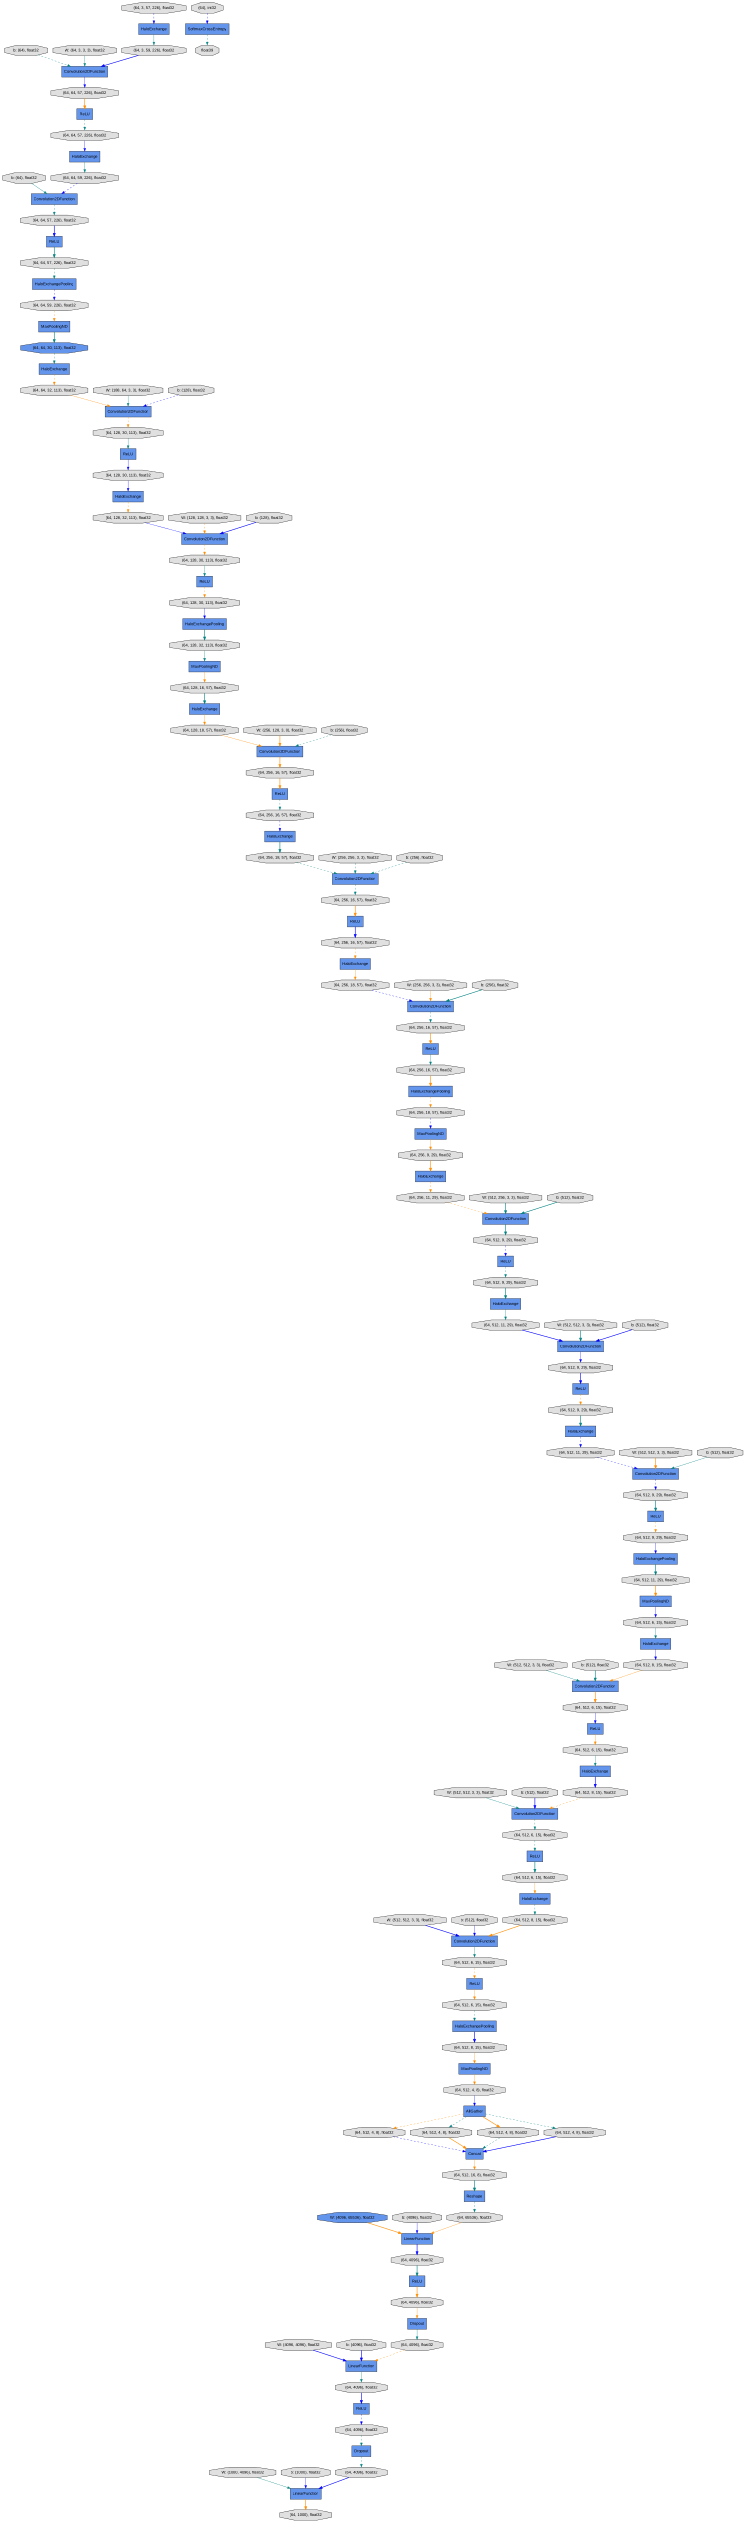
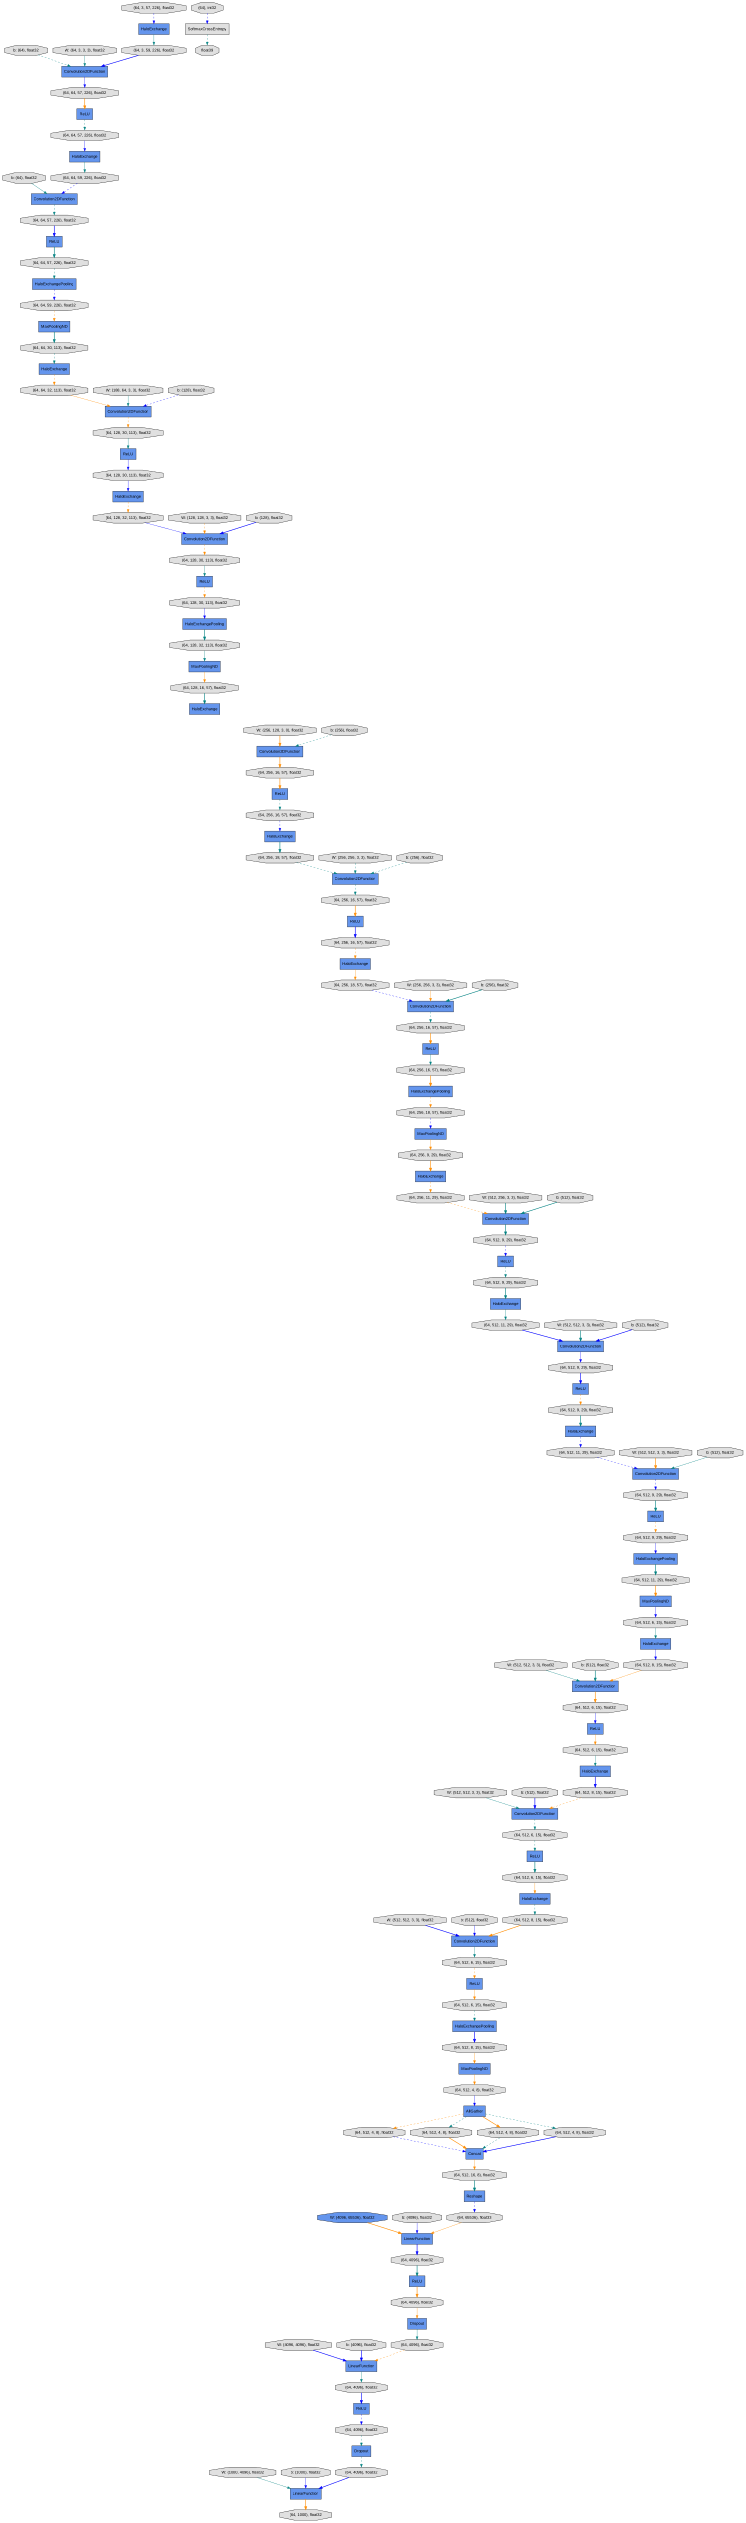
node "SoftmaxCrossEntropy": fillcolor #6495ed -> #e0e0e0
node "(64, 64, 30, 113), float32": fillcolor #6495ed -> #e0e0e0
node "(64, 128, 18, 57), float32": removed
edge "Reshape" -> "(64, 65536), float33": color teal -> blue
